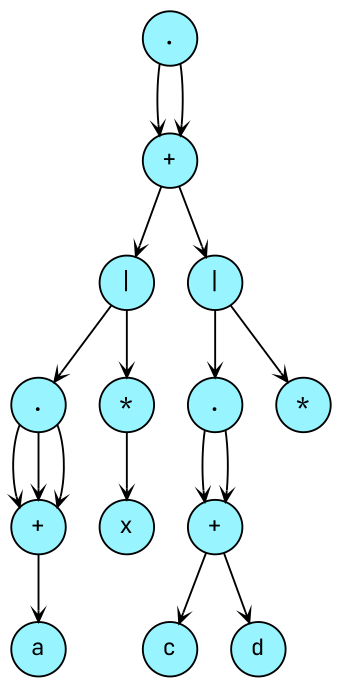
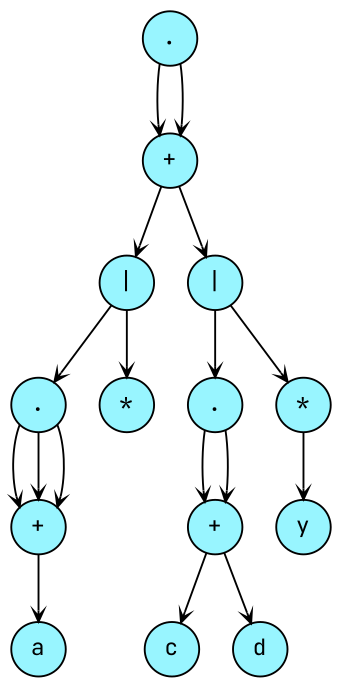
node "x": removed
node "y": added
